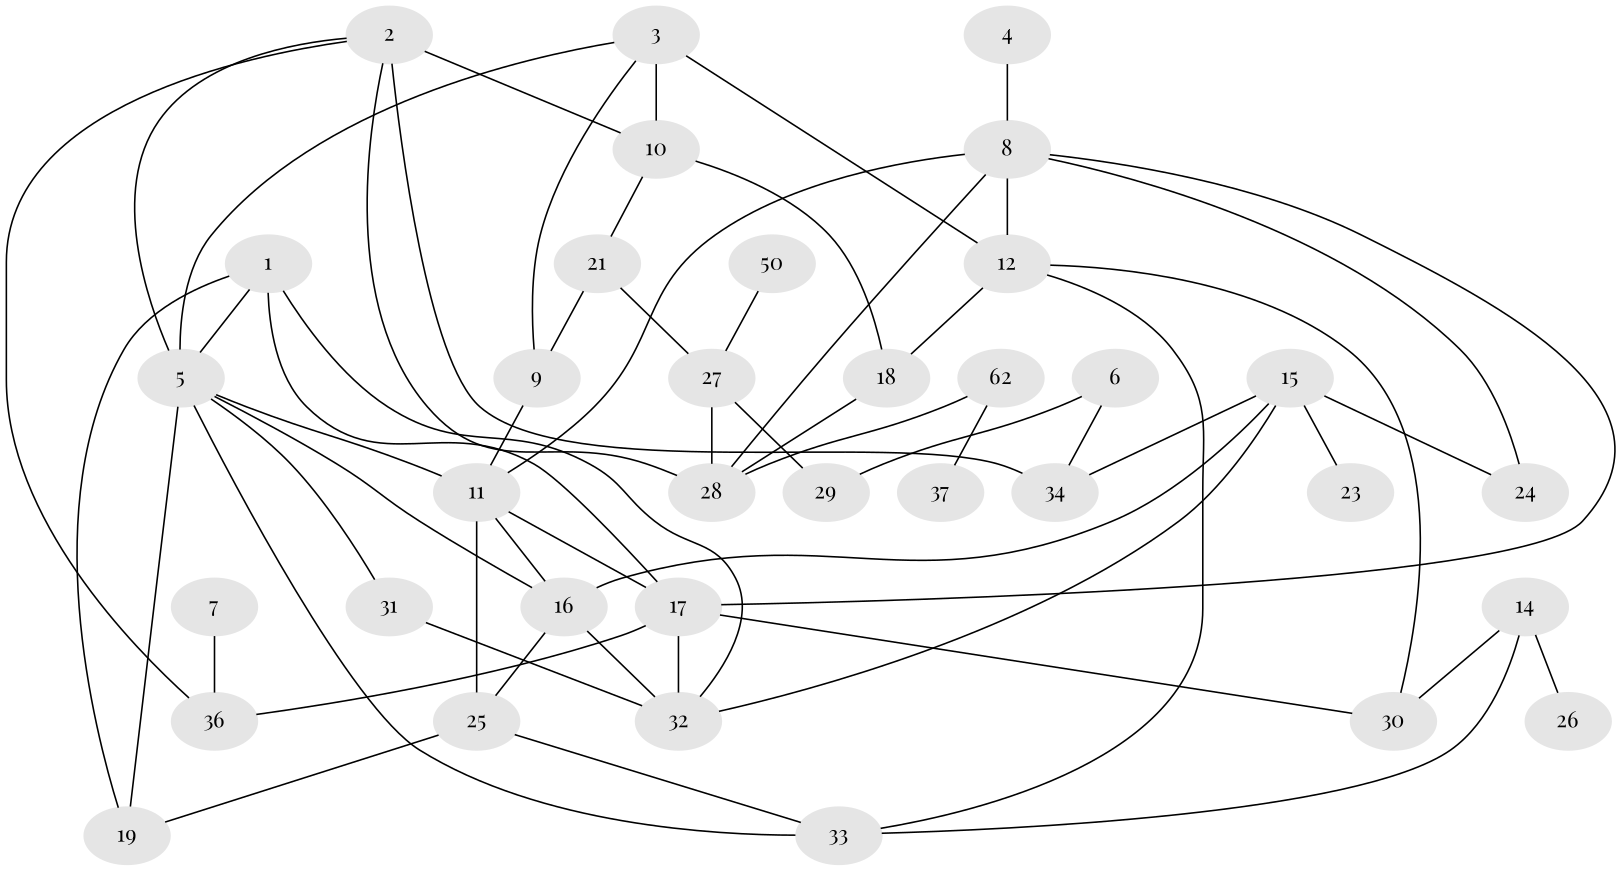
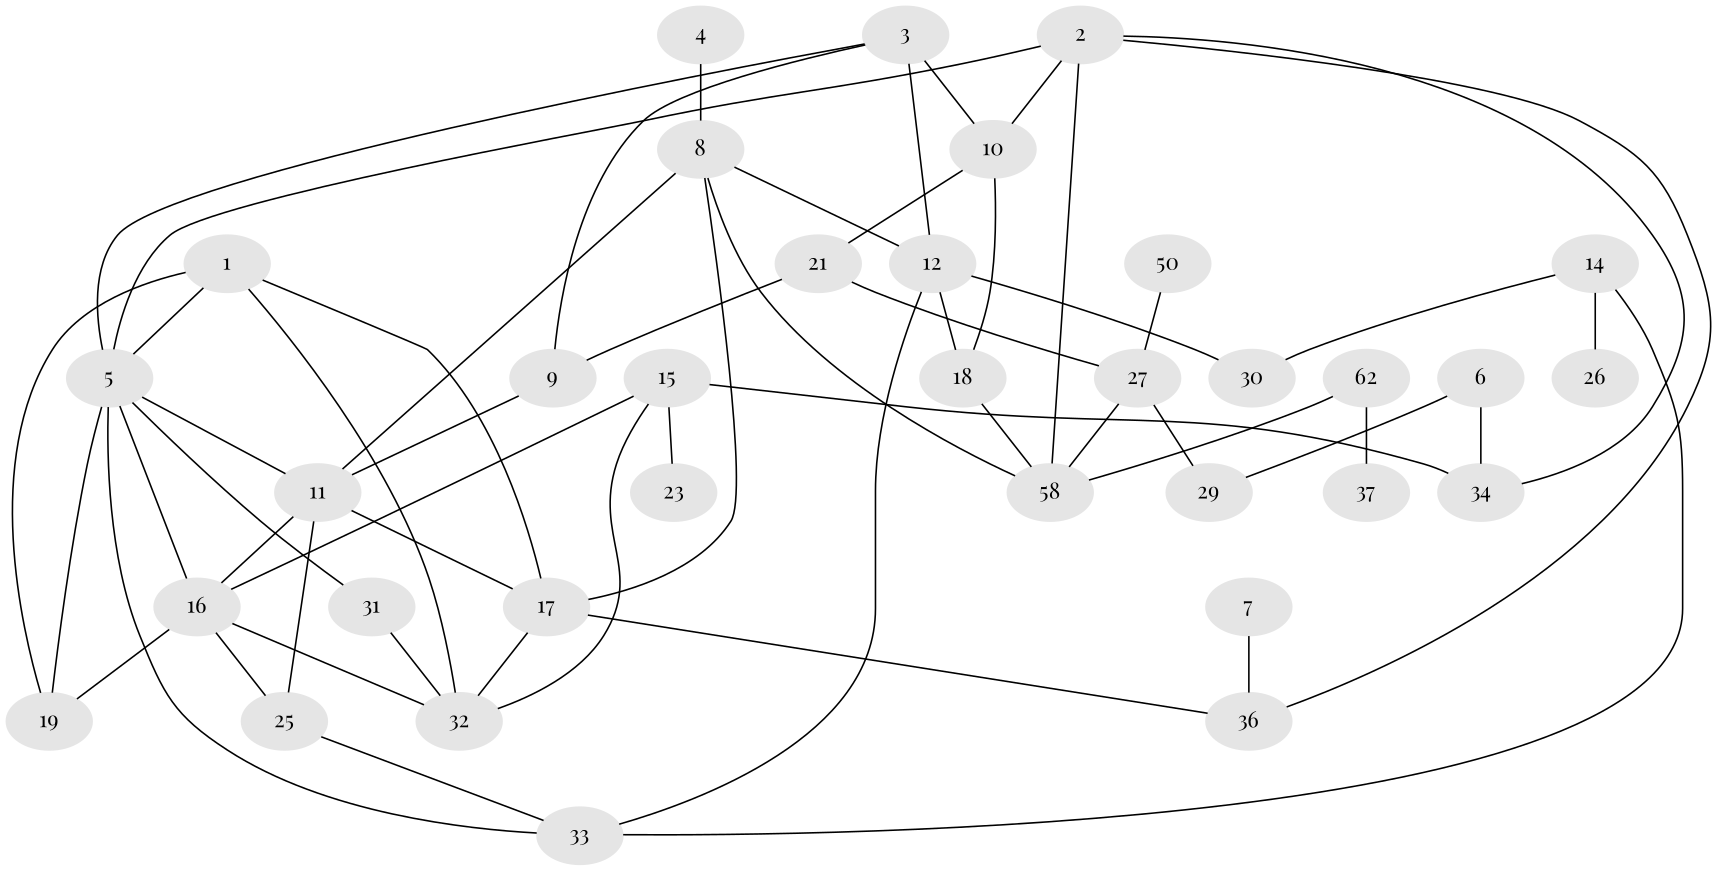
node "28": label "28" -> "58"
node "24": removed
edge "17" -- "30": removed
edge "25" -- "19": now "16" -- "19"
